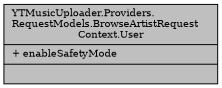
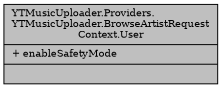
node "YTMusicUploader.Providers.": text "RequestModels.BrowseArtistRequest" -> "YTMusicUploader.BrowseArtistRequest"
